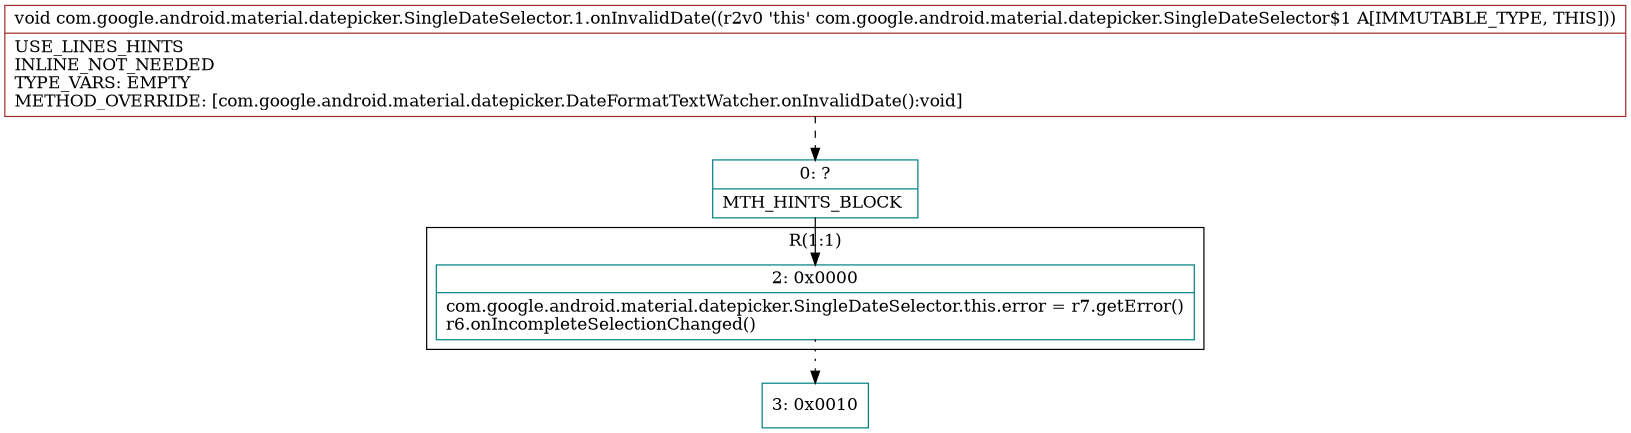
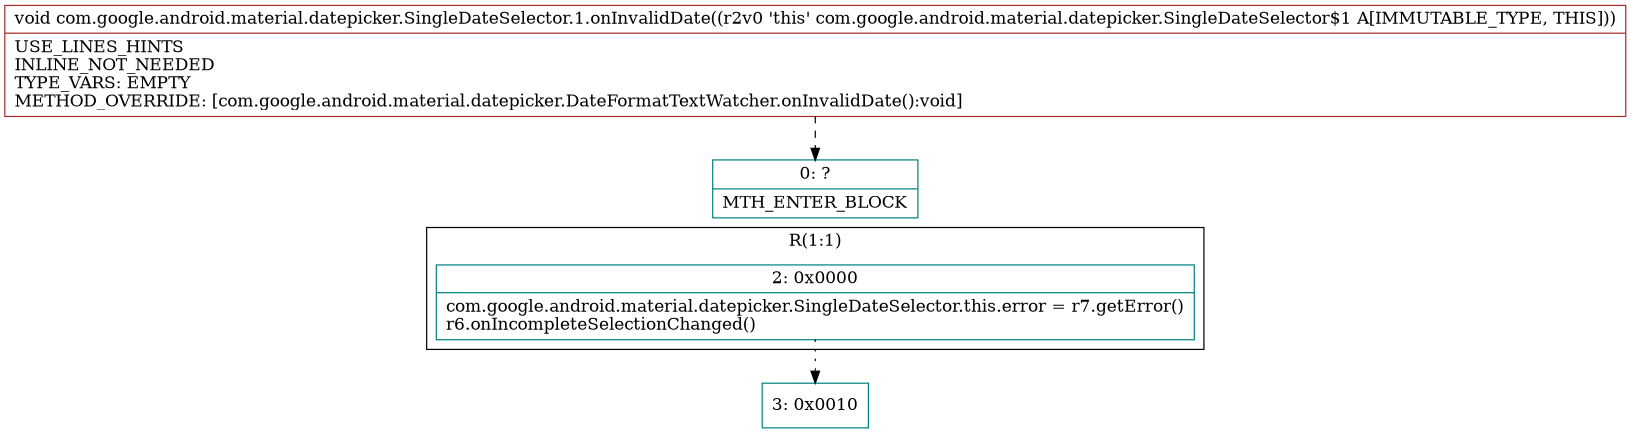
node "0: ?": text "MTH_HINTS_BLOCK" -> "MTH_ENTER_BLOCK"
edge "0: ?" -> "2: 0x0000": removed
